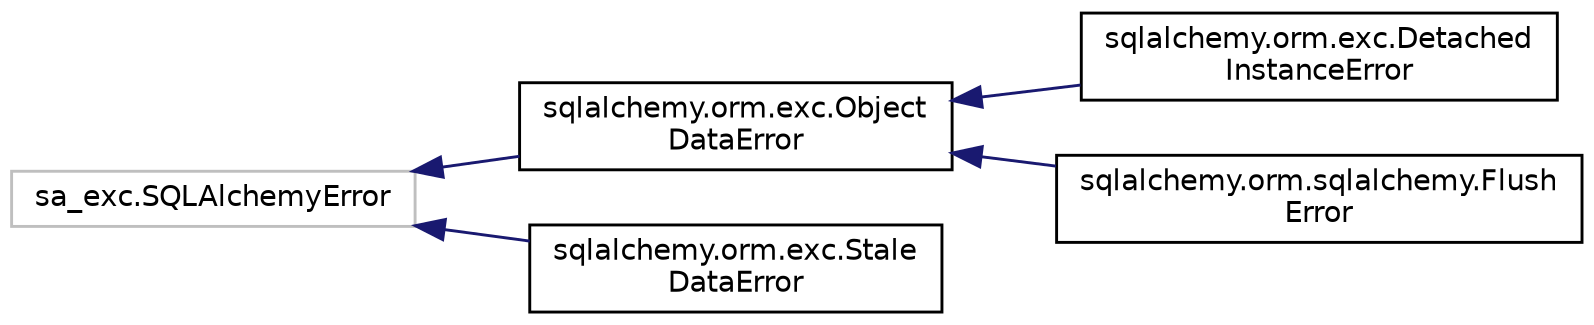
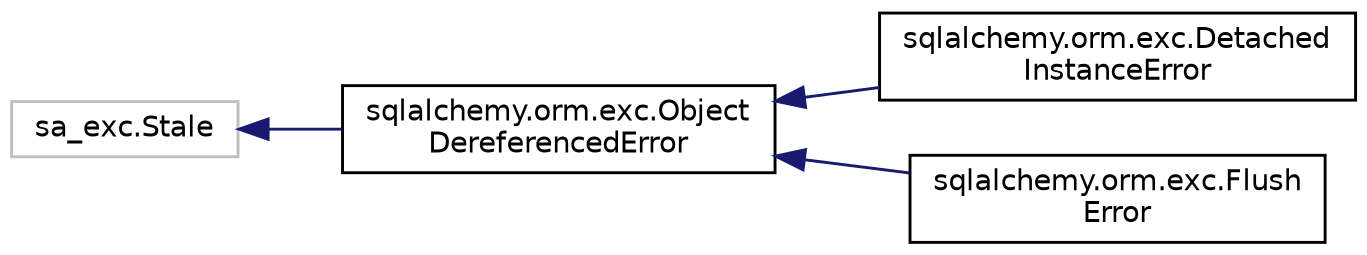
node "sqlalchemy.orm.exc.Object DataError": label "sqlalchemy.orm.exc.Object DataError" -> "sqlalchemy.orm.exc.Object DereferencedError"
node "sa_exc.SQLAlchemyError": label "sa_exc.SQLAlchemyError" -> "sa_exc.Stale"
node "sqlalchemy.orm.sqlalchemy.Flush Error": label "sqlalchemy.orm.sqlalchemy.Flush Error" -> "sqlalchemy.orm.exc.Flush Error"
node "sqlalchemy.orm.exc.Stale DataError": removed
